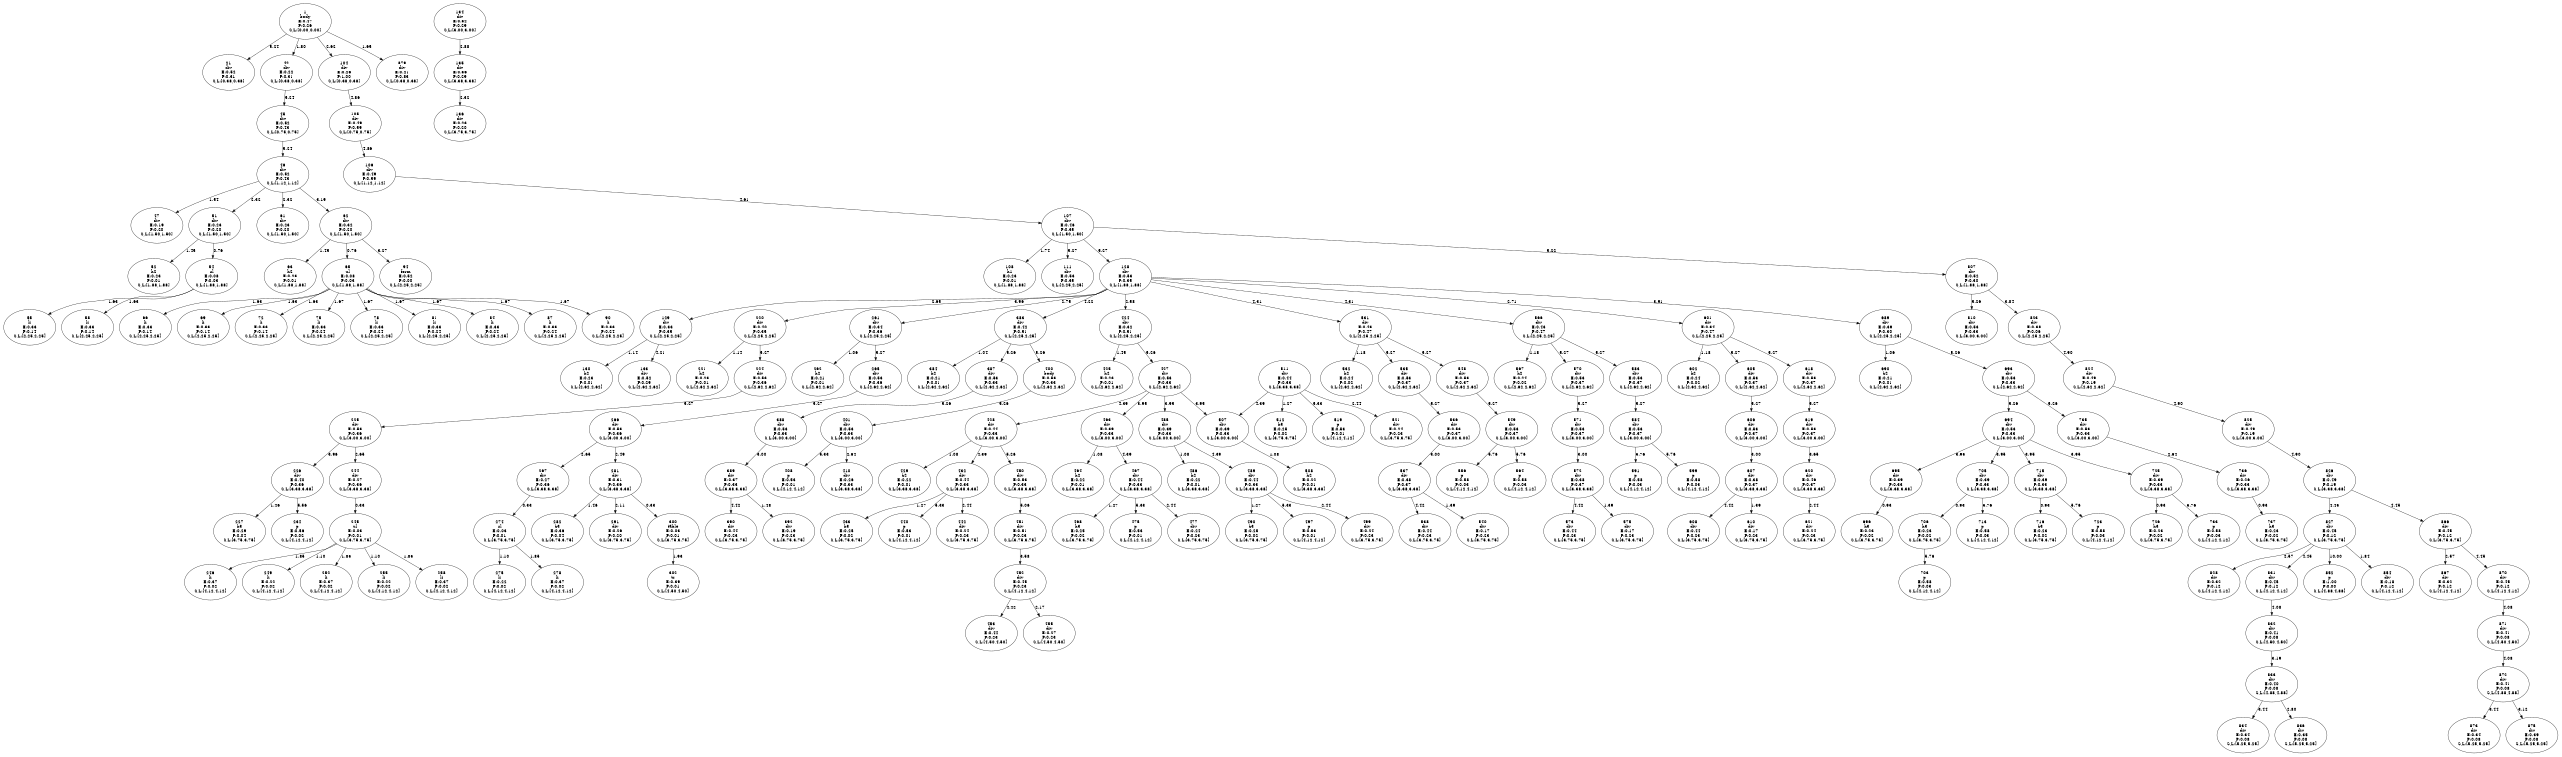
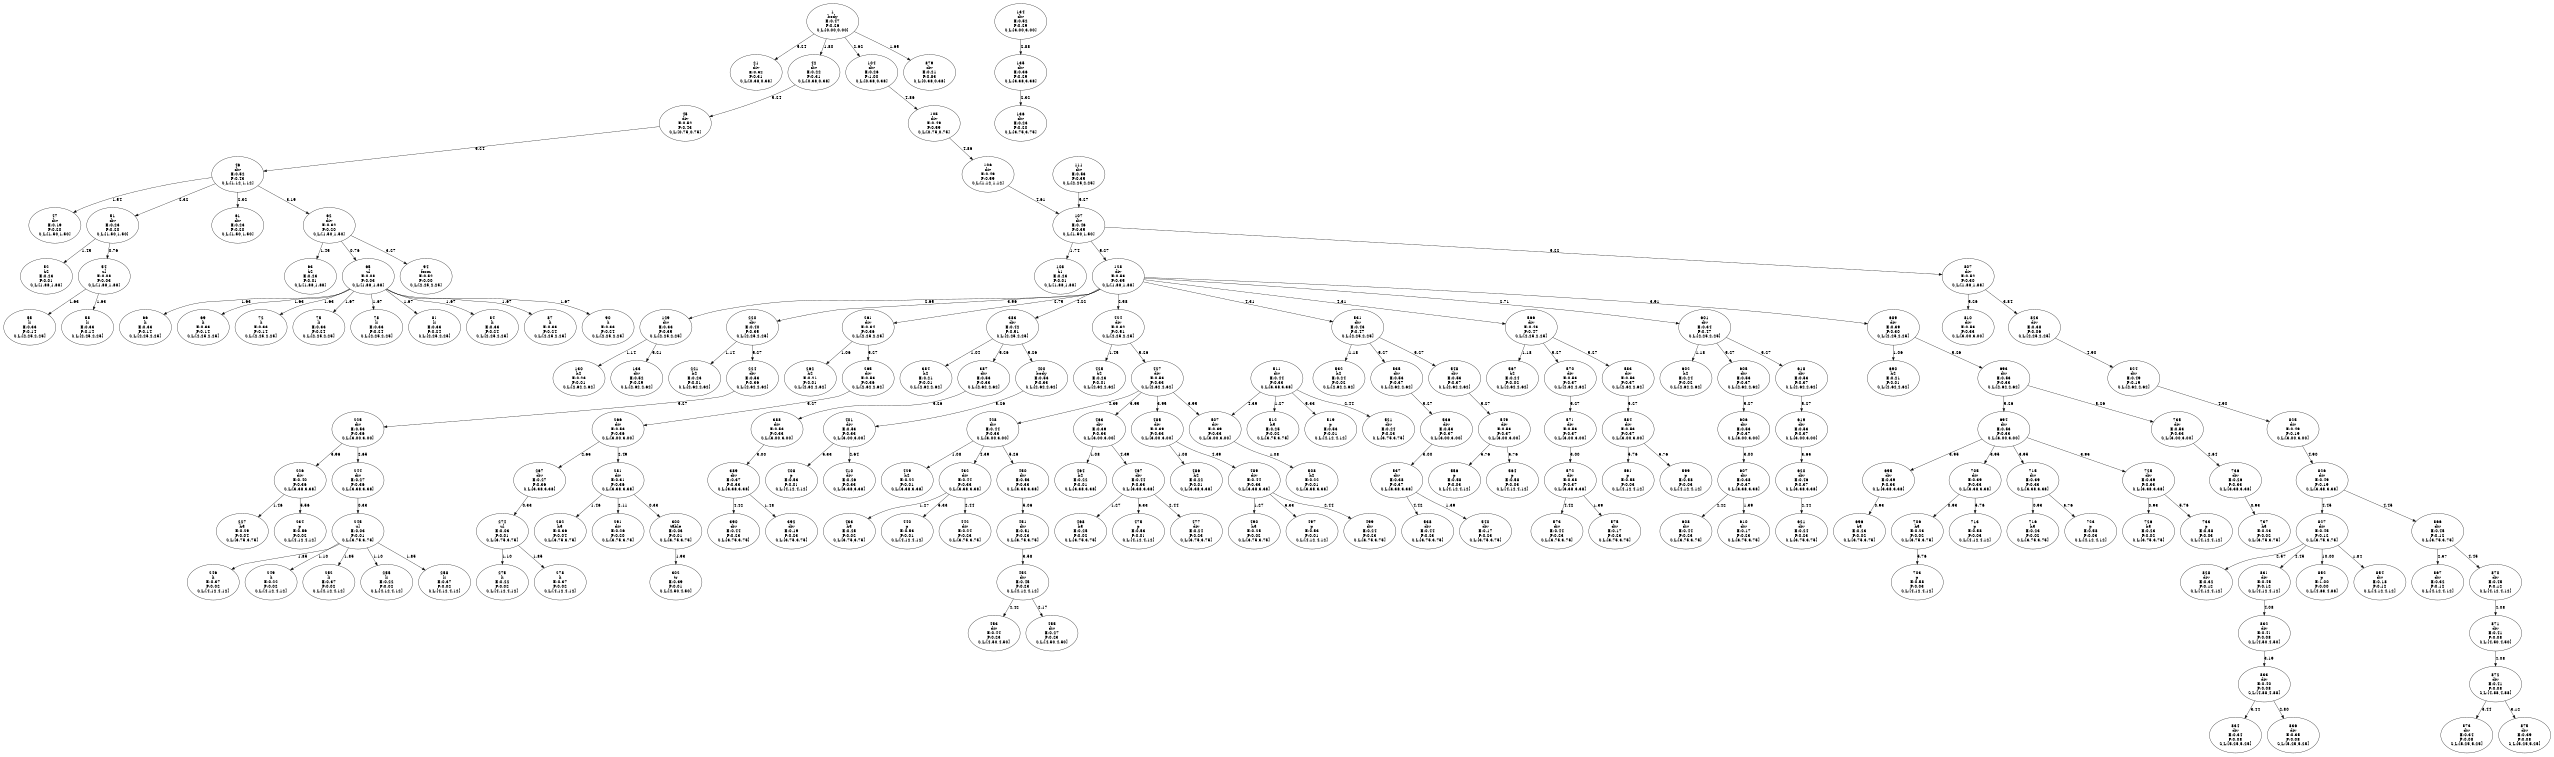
edge "107 div E:0.46 P:0.35 S,L:[1.50,1.50]" -> "111 div E:0.53 P:0.35 S,L:[2.25,2.25]": reversed
edge "129 div E:0.33 P:0.35 S,L:[2.25,2.25]" -> "133 div E:0.52 P:0.29 S,L:[2.62,2.62]": label "4.21" -> "5.21"
